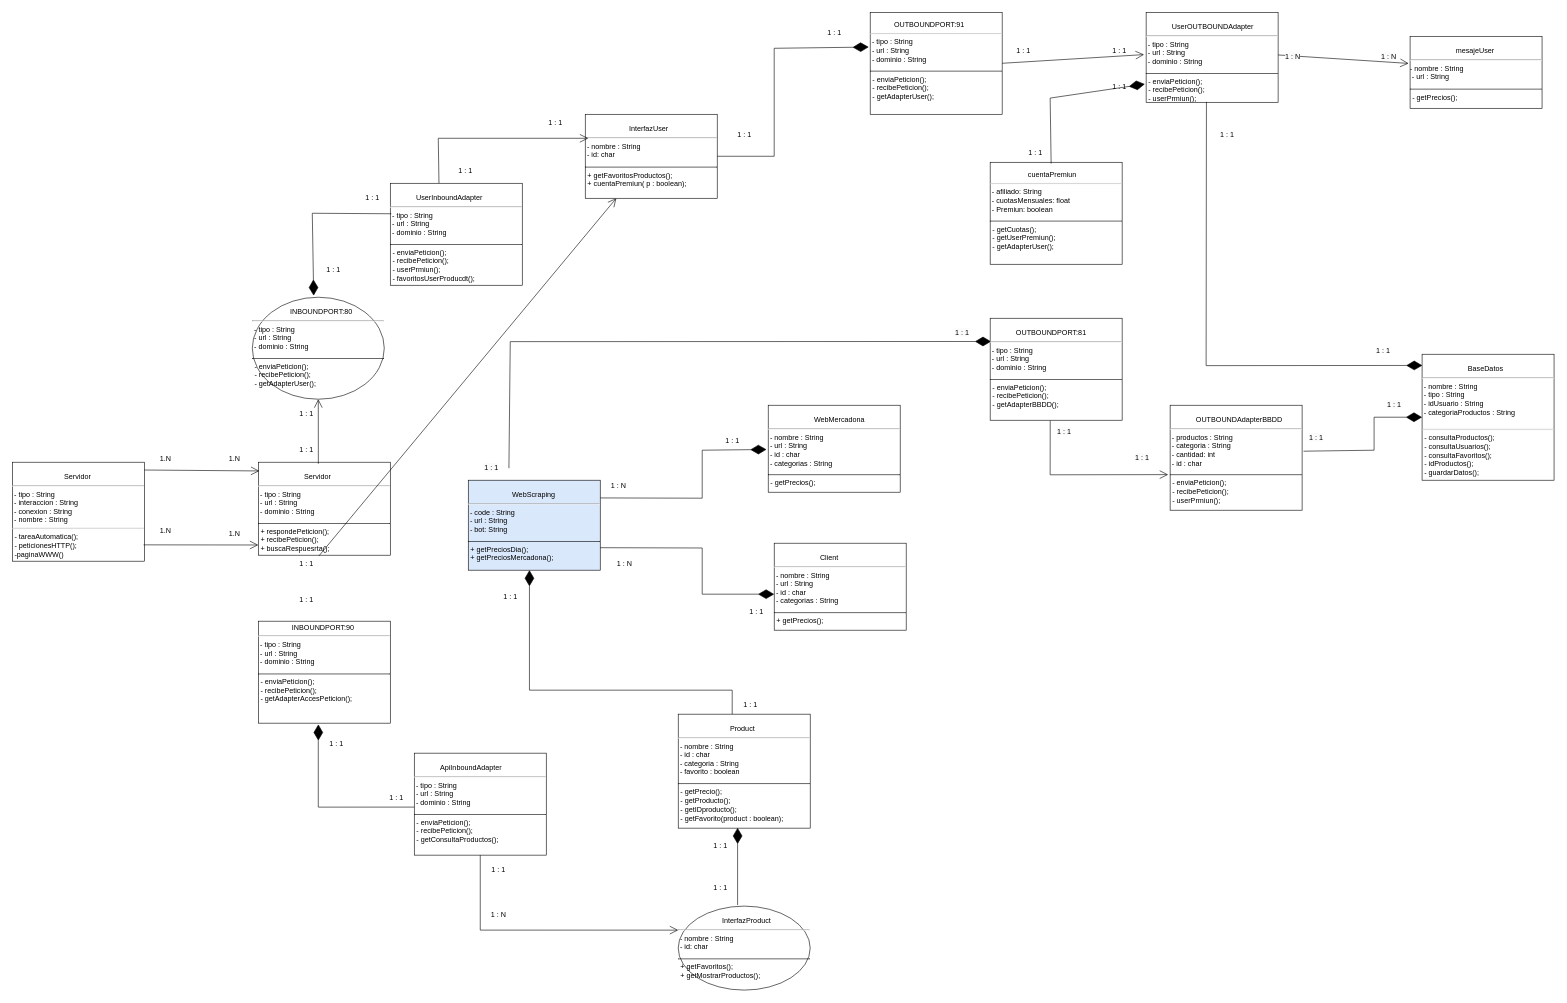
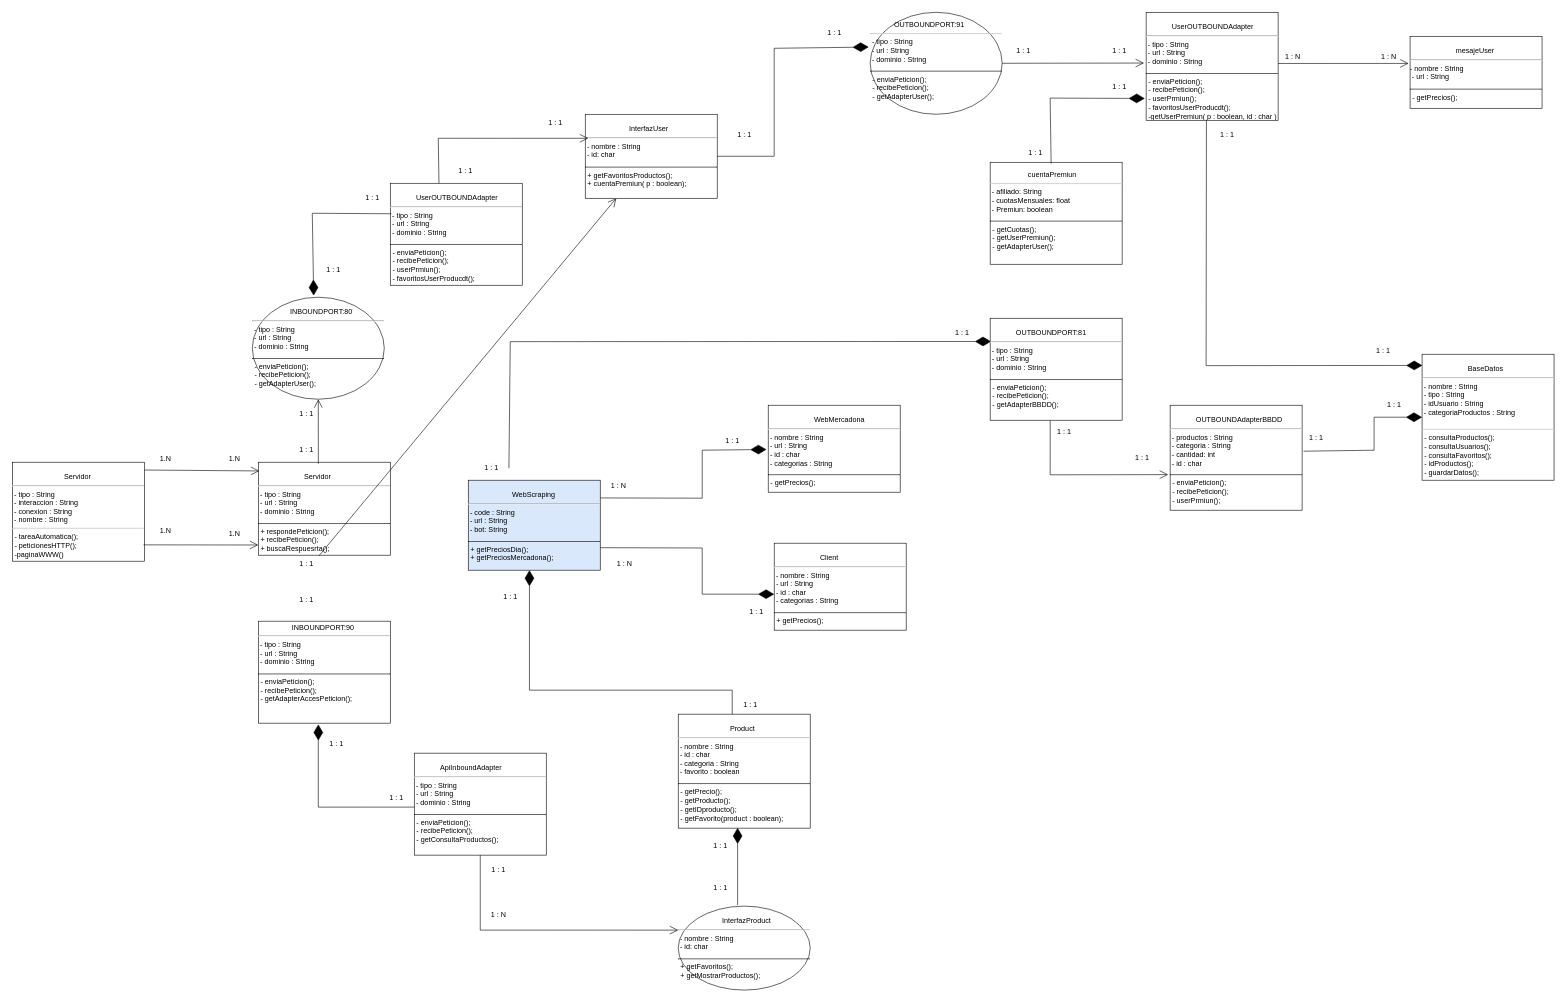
node "UserOUTBOUNDAdapter - tipo : String - url : String - dominio : String - enviaPeticion(); - recibePeticion(); - userPrmiun(); - favoritosUserProducdt(); -getUserPremiun( p : boolean, id : char )": size 132x90 -> 132x108
node "OUTBOUNDPORT:91 - tipo : String - url : String - dominio : String - enviaPeticion(); - recibePeticion(); - getAdapterUser();": shape rectangle -> ellipse
node "UserInboundAdapter - tipo : String - url : String - dominio : String - enviaPeticion(); - recibePeticion(); - userPrmiun(); - favoritosUserProducdt();": label "UserInboundAdapter - tipo : String - url : String - dominio : String - enviaPeticion(); - recibePeticion(); - userPrmiun(); - favoritosUserProducdt();" -> "UserOUTBOUNDAdapter - tipo : String - url : String - dominio : String - enviaPeticion(); - recibePeticion(); - userPrmiun(); - favoritosUserProducdt();"
